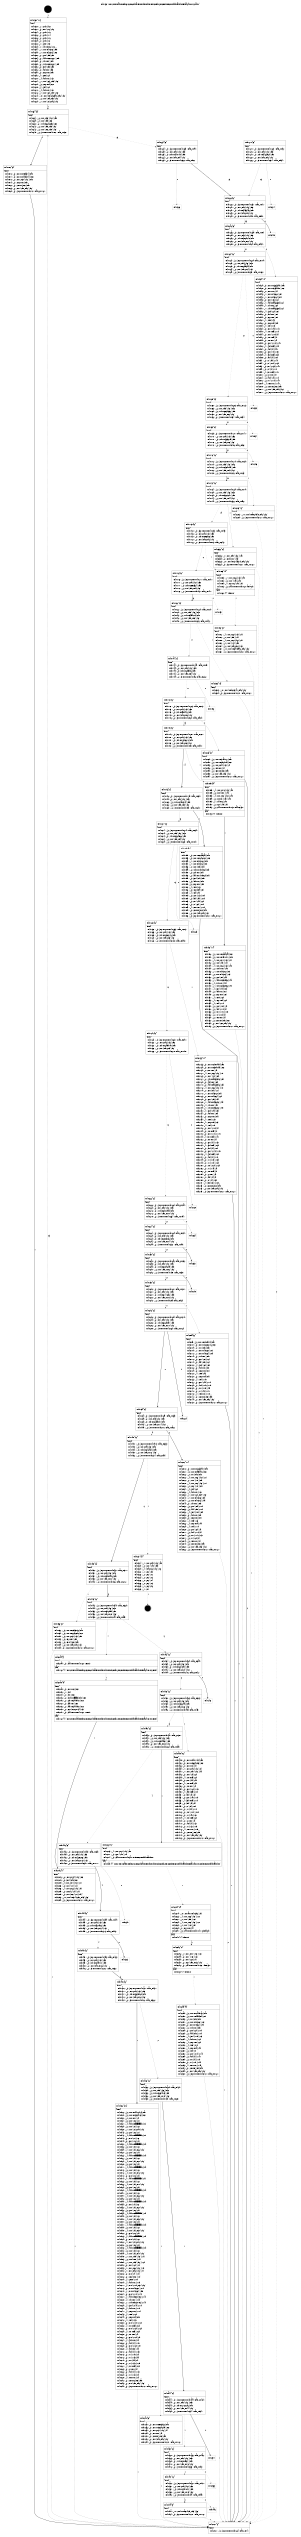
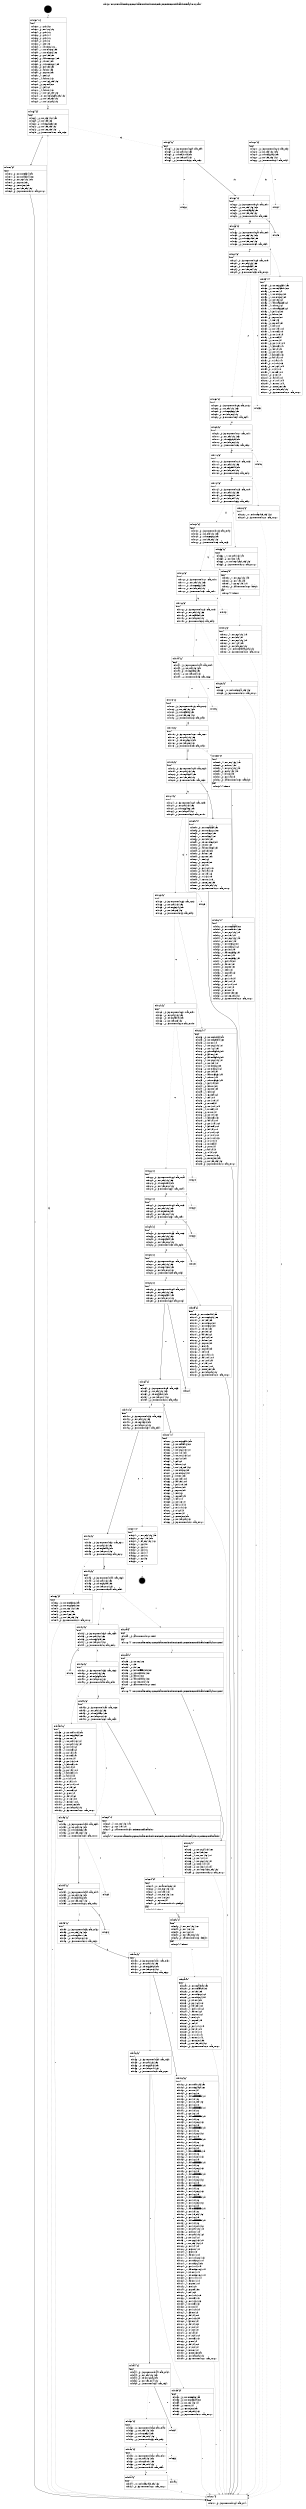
node "0x401e54": removed
node "0x40208b [30]": removed
